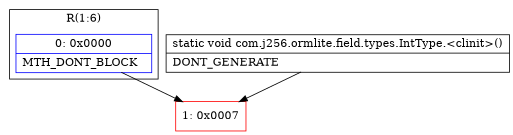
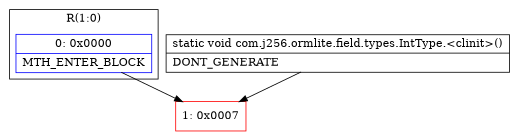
cluster "R(1:6)": label "R(1:6)" -> "R(1:0)"
node "0: 0x0000": text "MTH_DONT_BLOCK" -> "MTH_ENTER_BLOCK"
